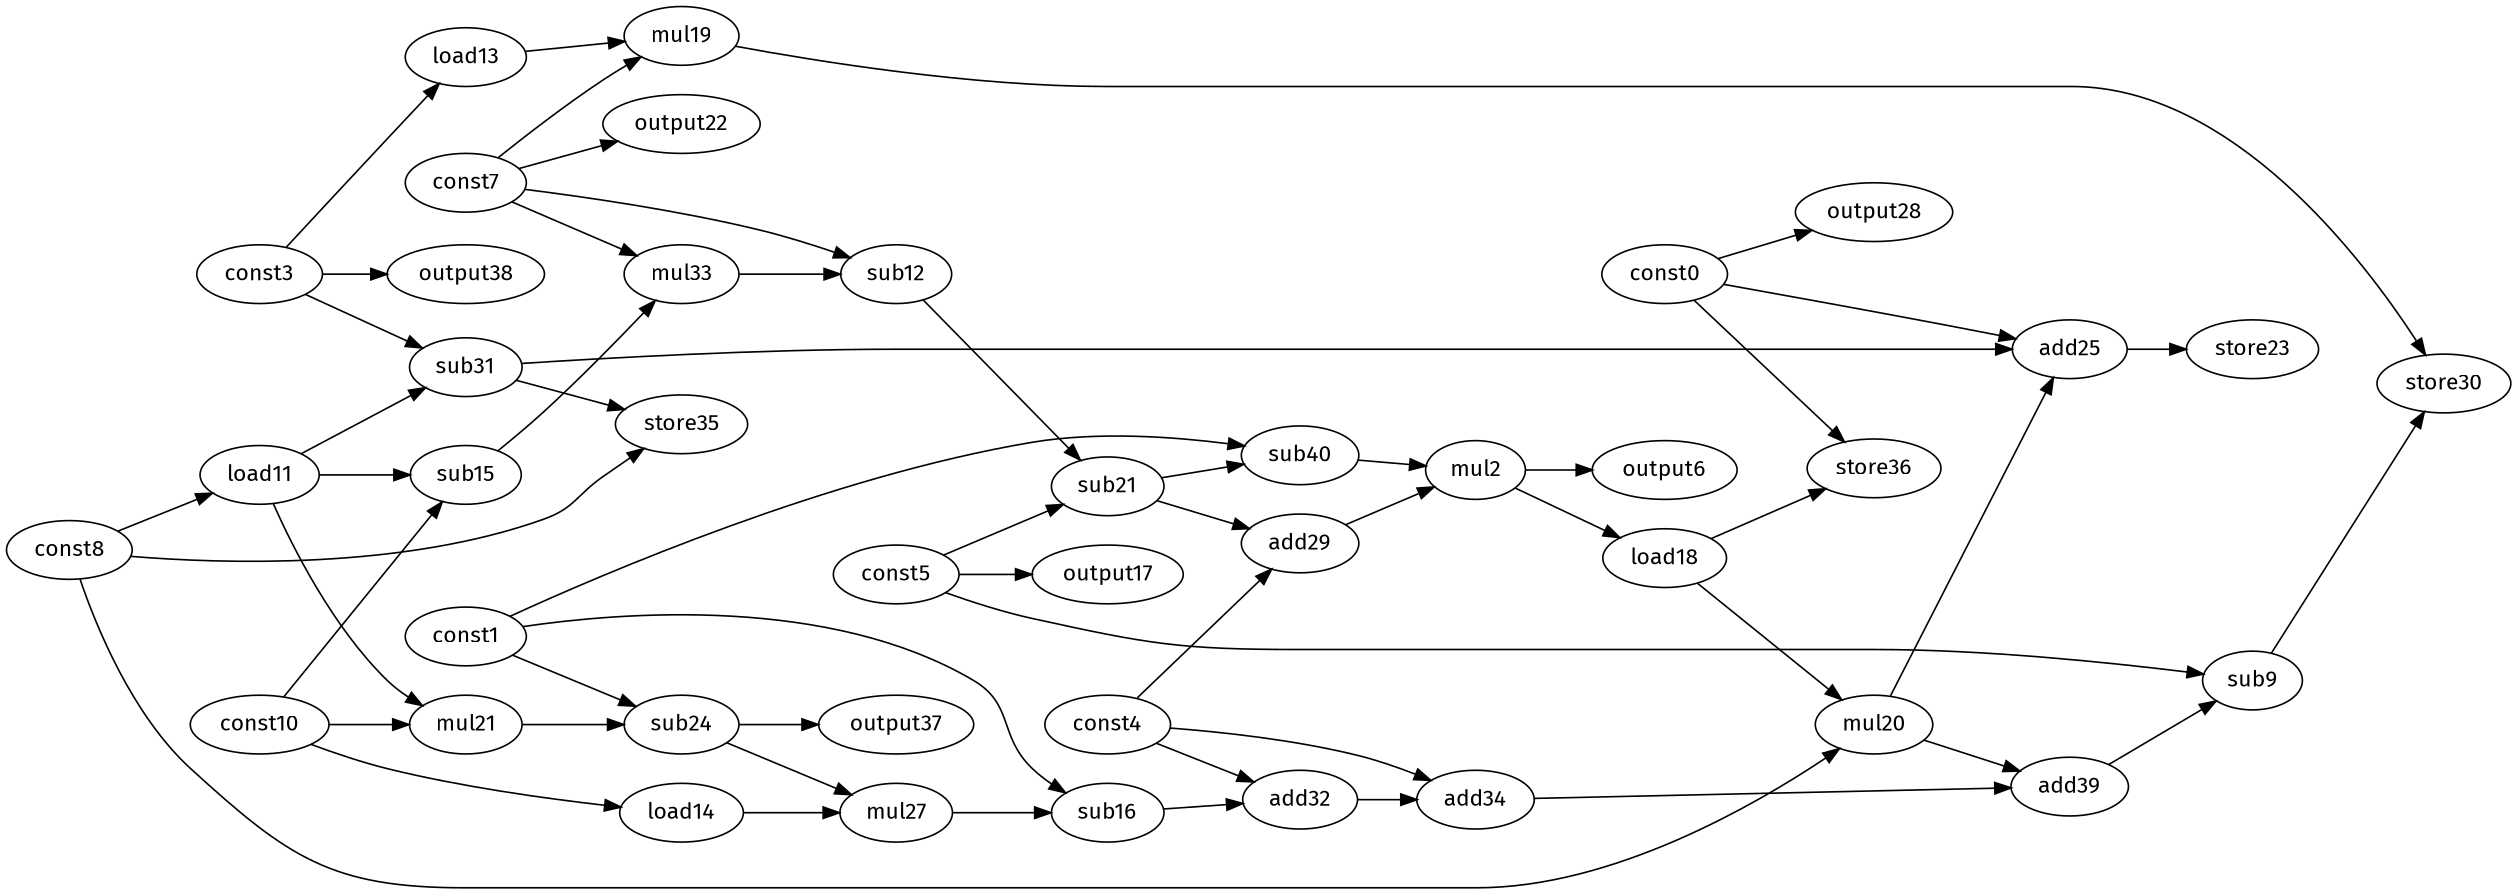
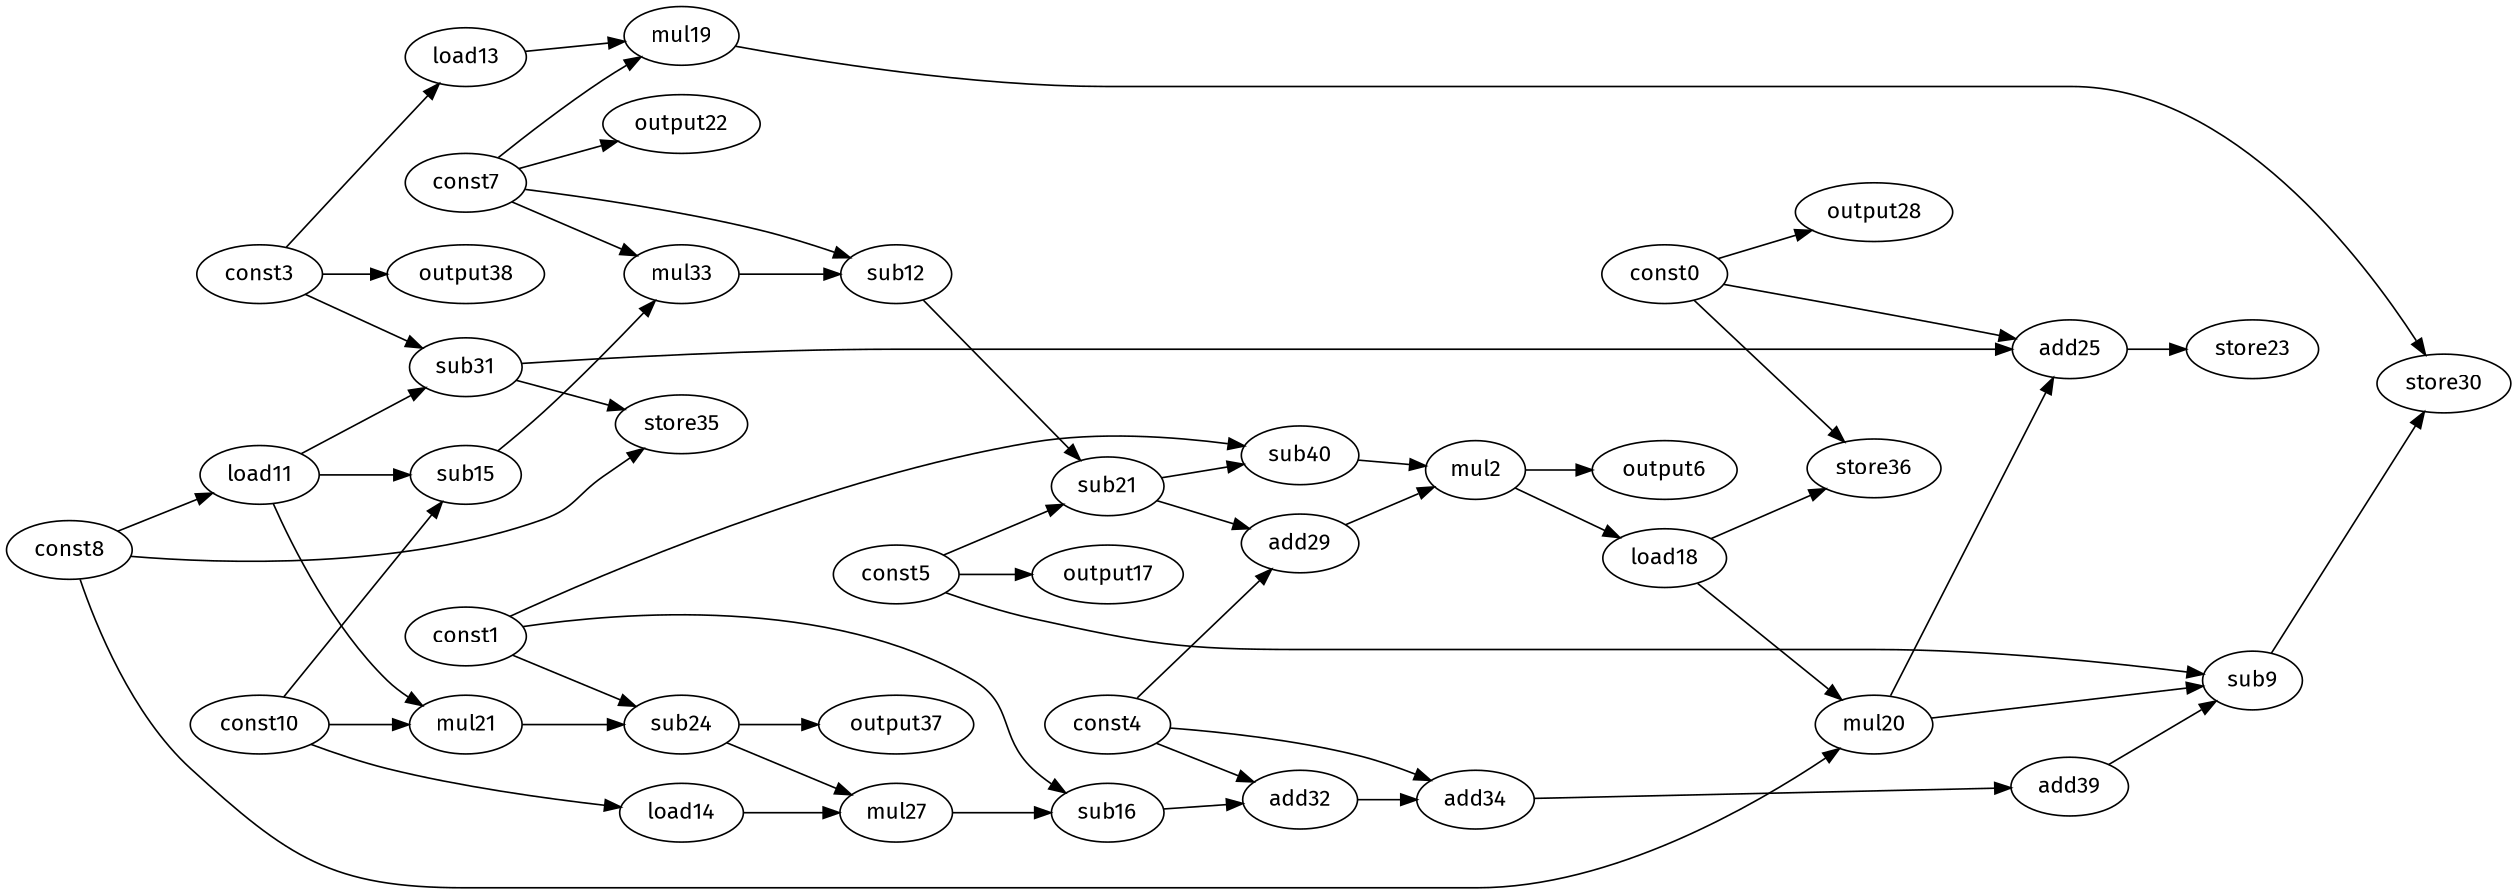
edge "mul20" -> "add39": now "mul20" -> "sub9"
